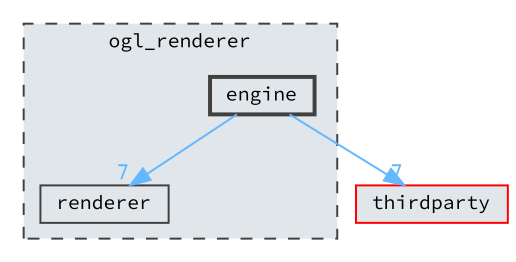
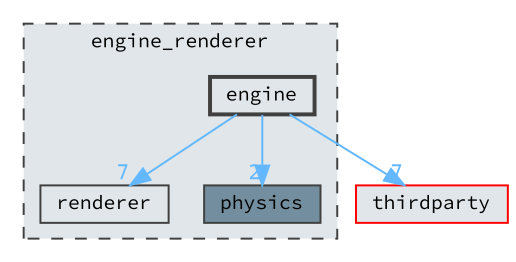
cluster "ogl_renderer": label "ogl_renderer" -> "engine_renderer"
node "physics": added
